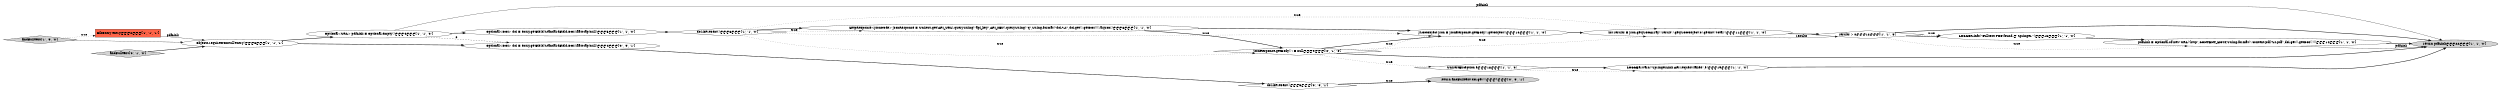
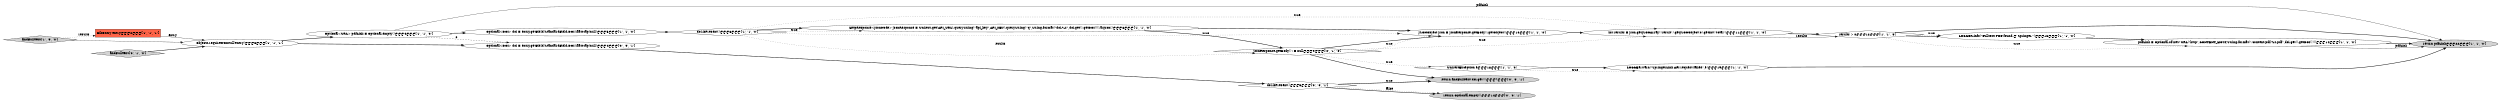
edge "findFullText['1', '0', '0']" -> "BibEntry entry@@@2@@@['1', '1', '1']": label "true" -> "results"
edge "BibEntry entry@@@2@@@['1', '1', '1']" -> "Objects.requireNonNull(entry)@@@3@@@['1', '1', '1']": label "pdfLink" -> "entry"
edge "doi.isPresent()@@@6@@@['1', '1', '0']" -> "jsonResponse.getBody() != null@@@9@@@['0', '1', '0']": label "true" -> "results"
edge "jsonResponse.getBody() != null@@@9@@@['0', '1', '0']" -> "return pdfLink@@@22@@@['1', '1', '0']": now "jsonResponse.getBody() != null@@@9@@@['0', '1', '0']" -> "return findFullText(doi.get())@@@7@@@['0', '0', '1']"
node "return Optional.empty()@@@14@@@['0', '0', '1']": added
